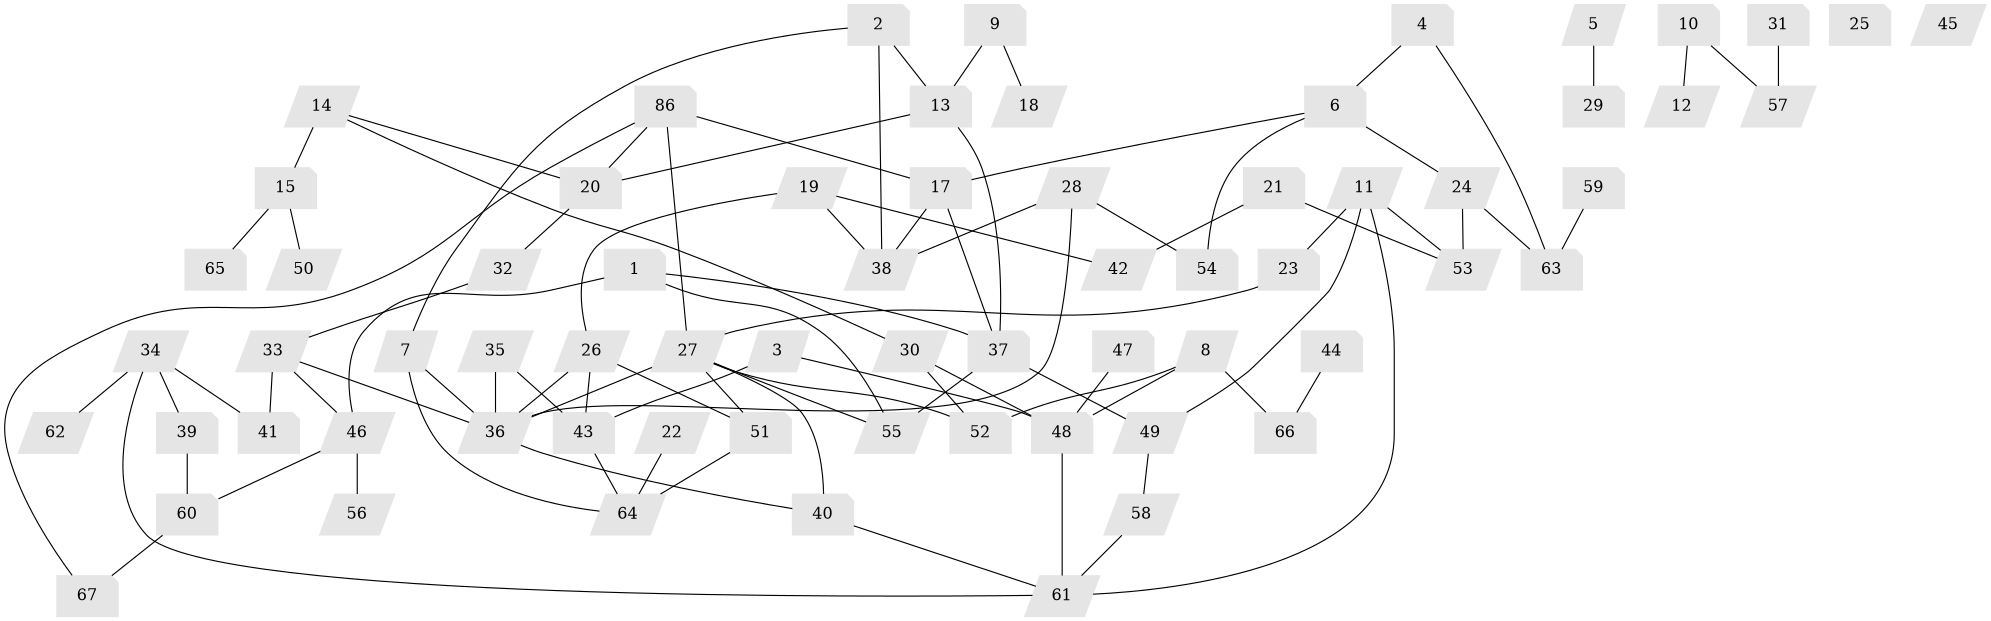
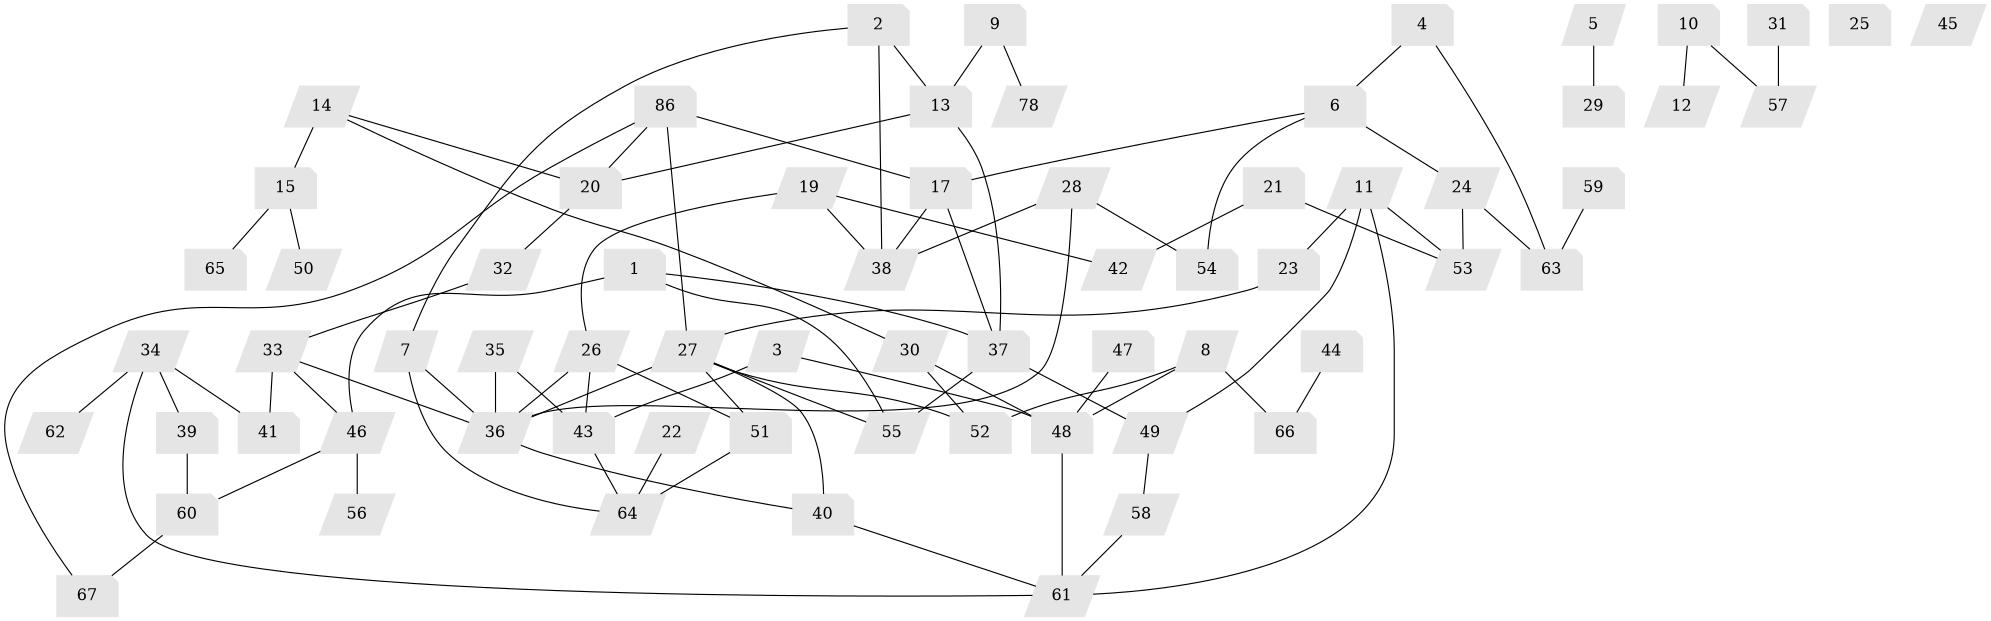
node "18": label "18" -> "78"
